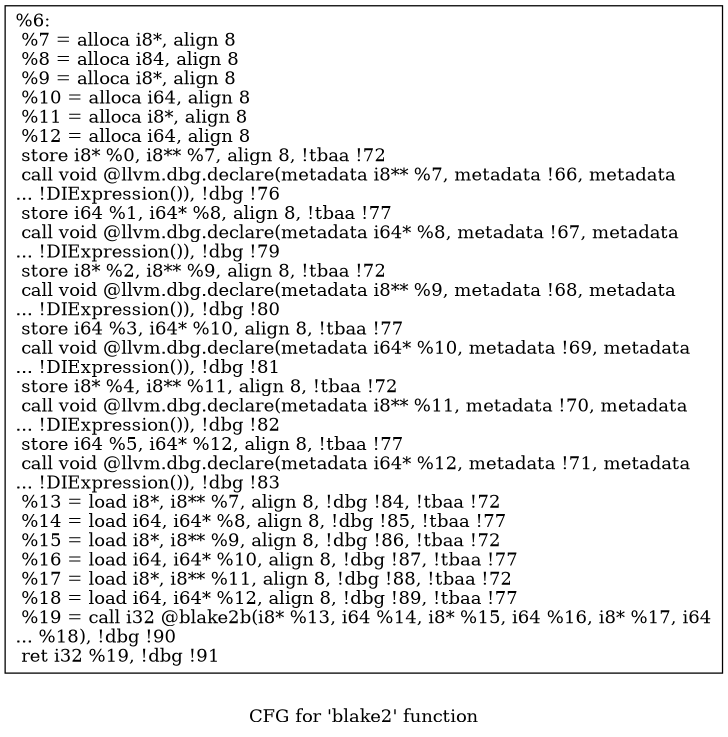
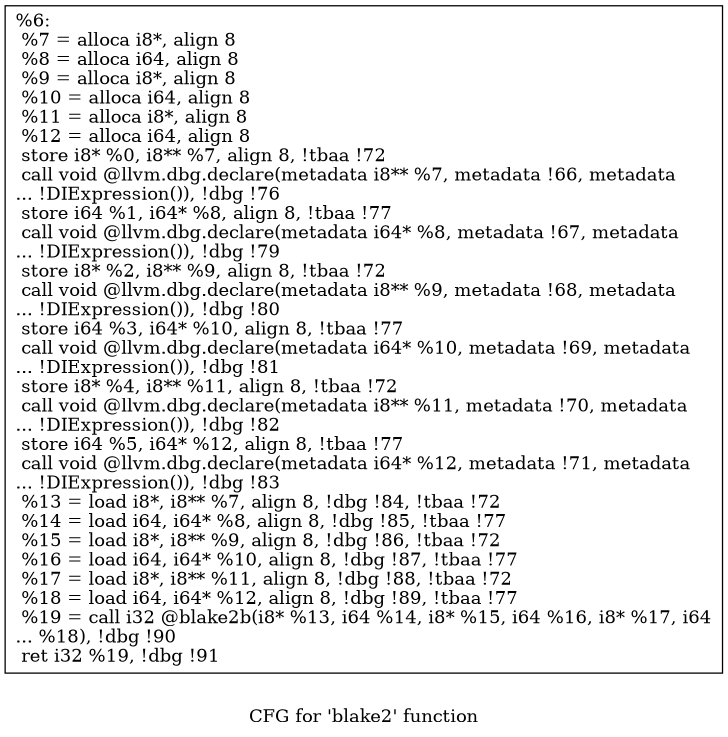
node "%6:": text "%8 = alloca i84, align 8" -> "%8 = alloca i64, align 8"
